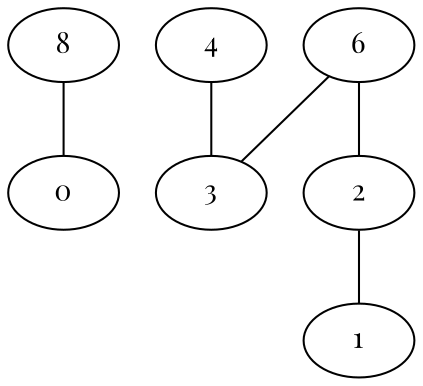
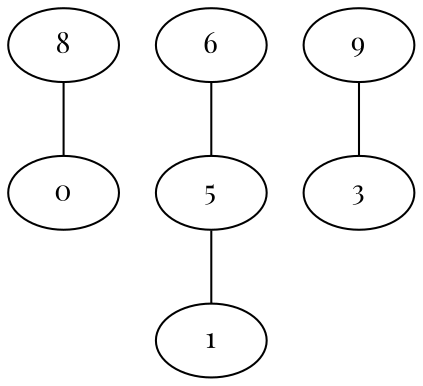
node "4": label "4" -> "9"
edge "6" -- "3": removed
node "2": label "2" -> "5"
